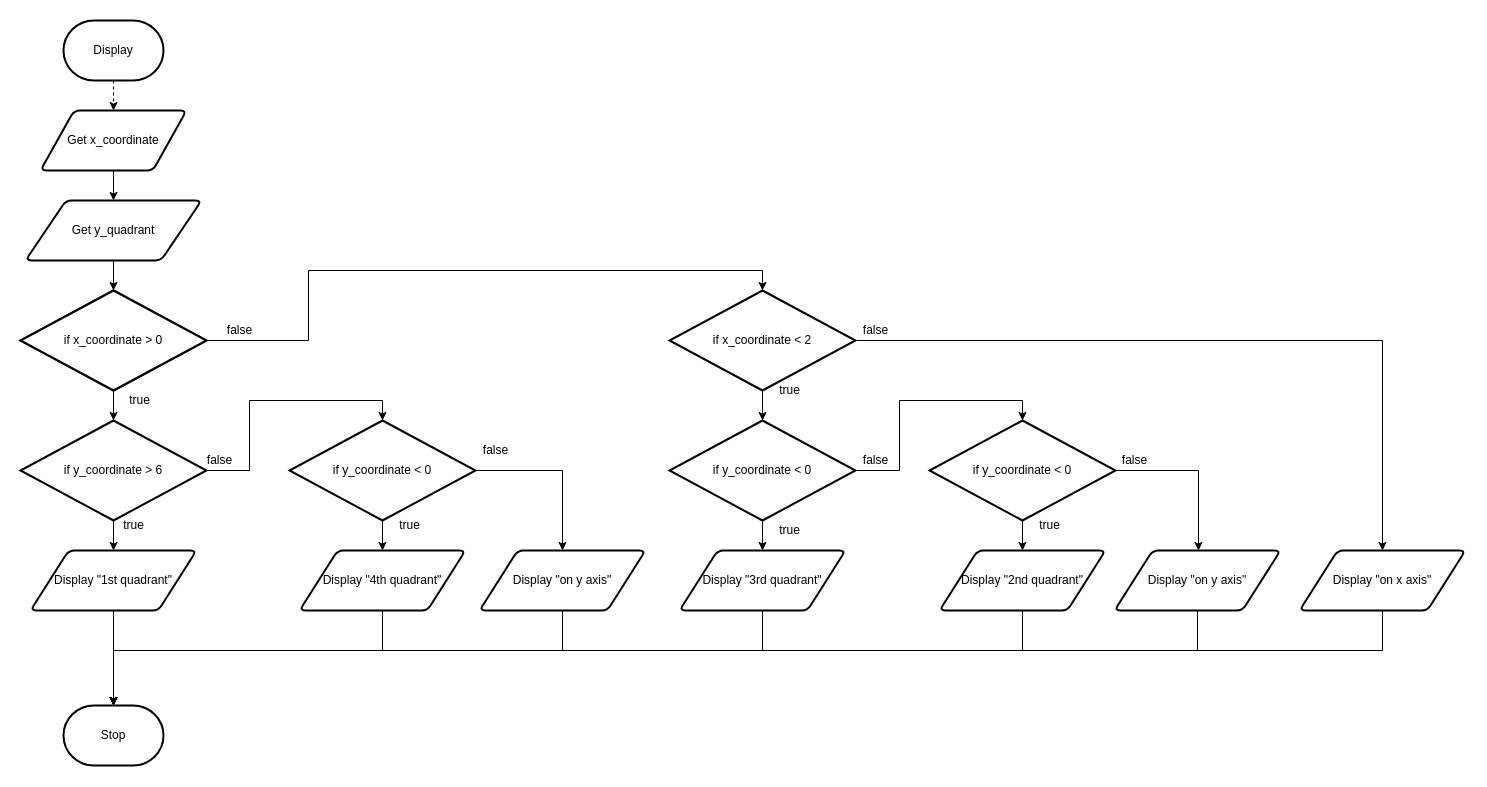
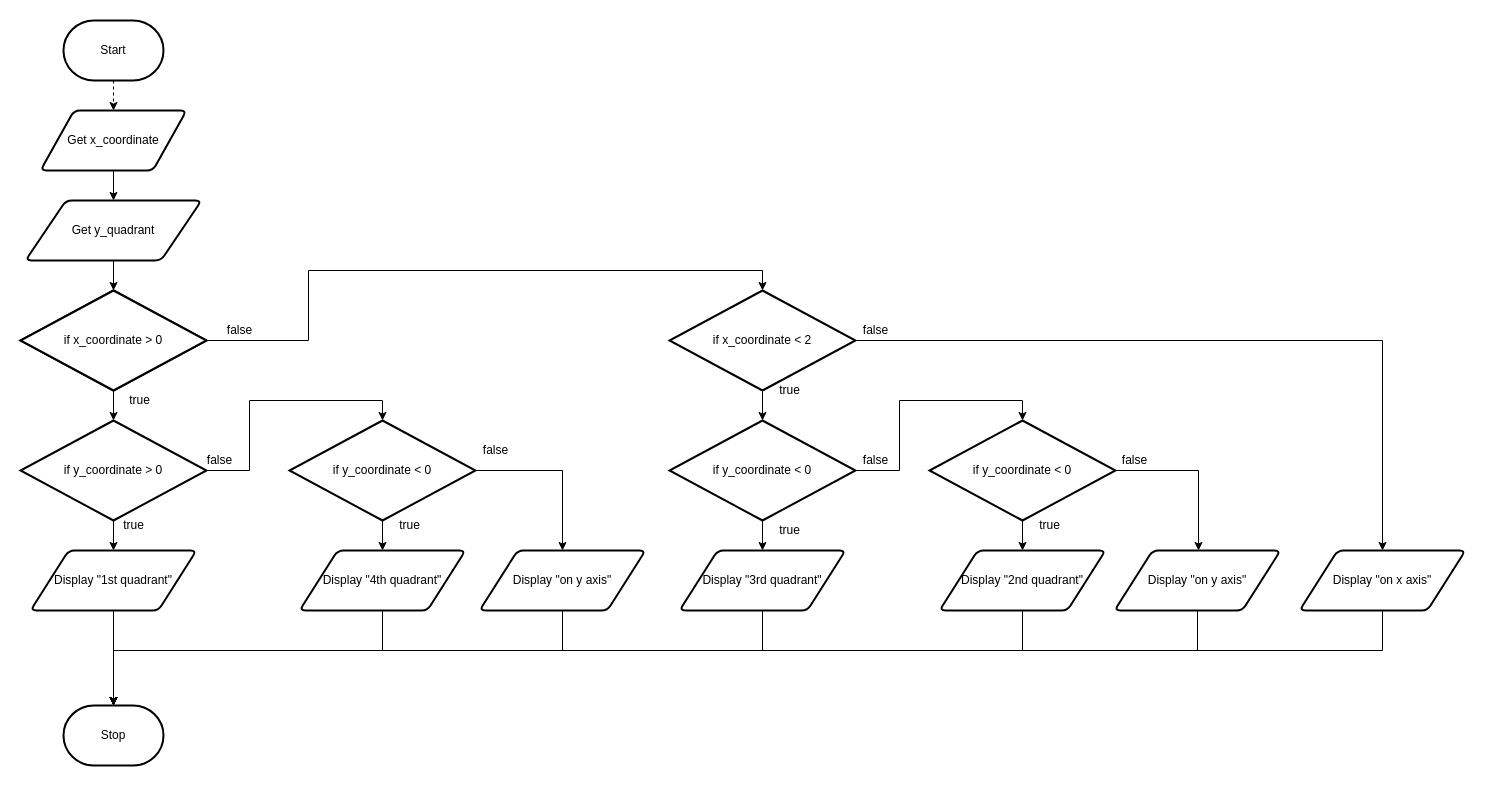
node "Display": label "Display" -> "Start"
node "if y_coordinate > 6": label "if y_coordinate > 6" -> "if y_coordinate > 0"
